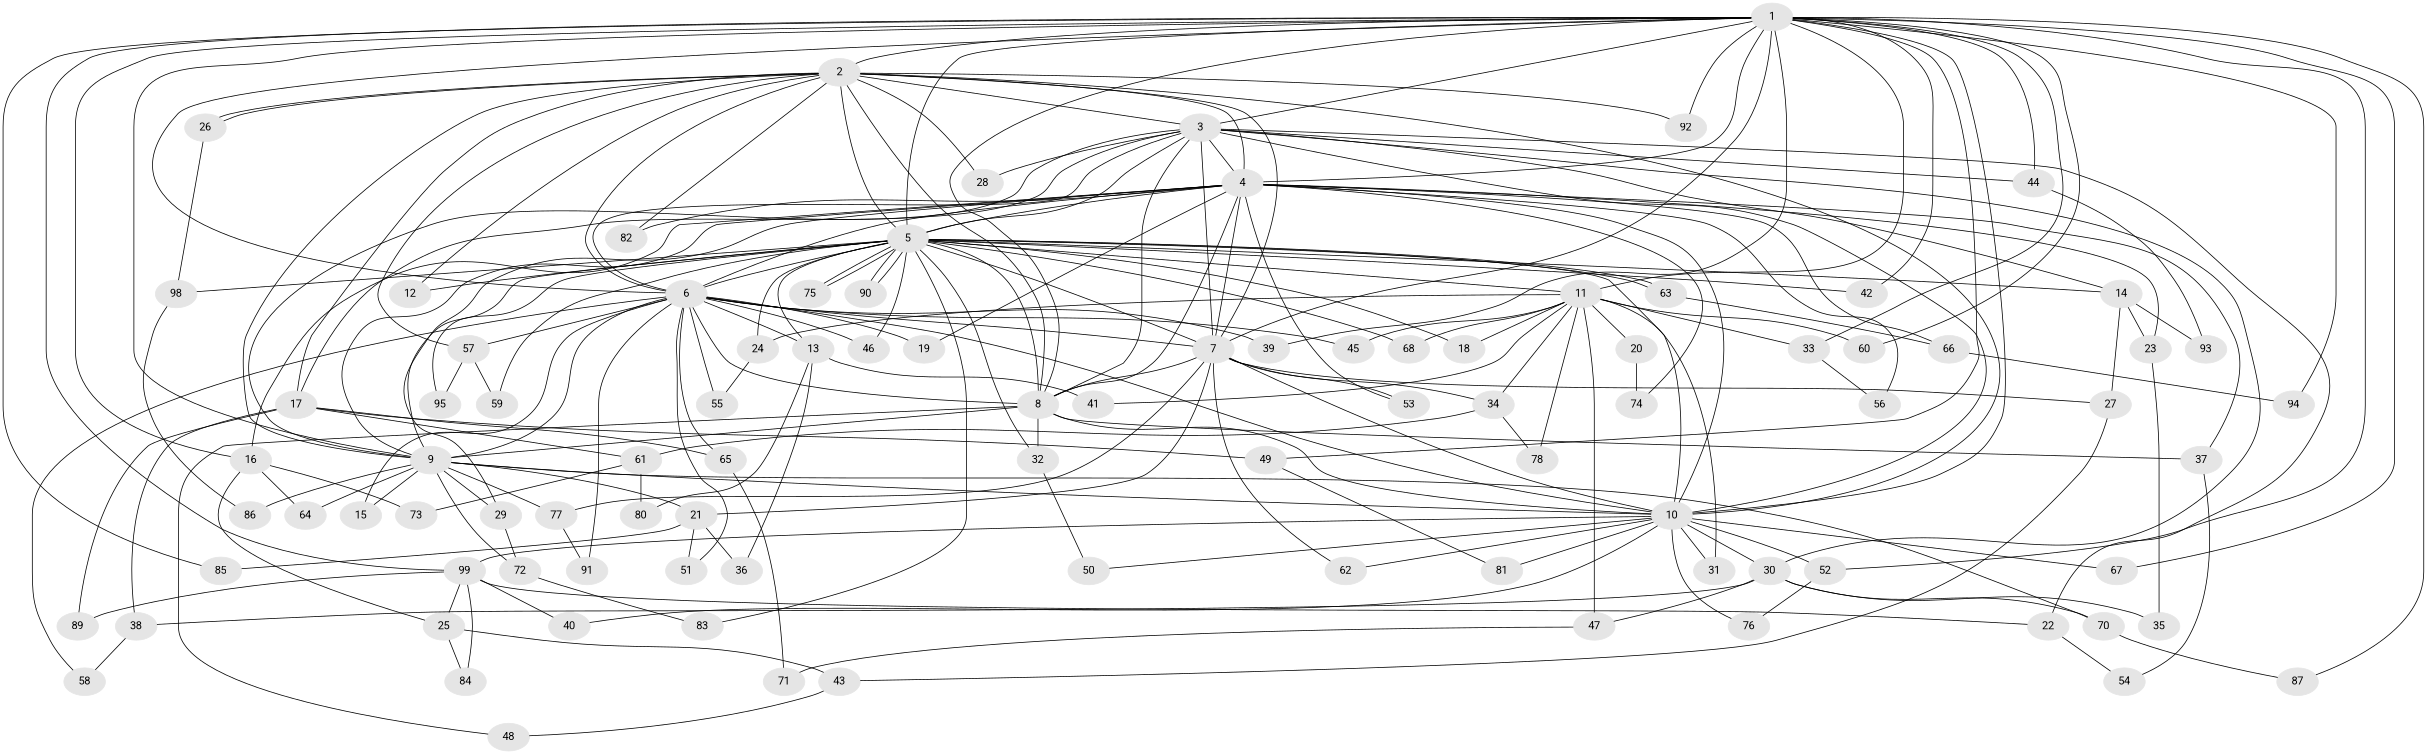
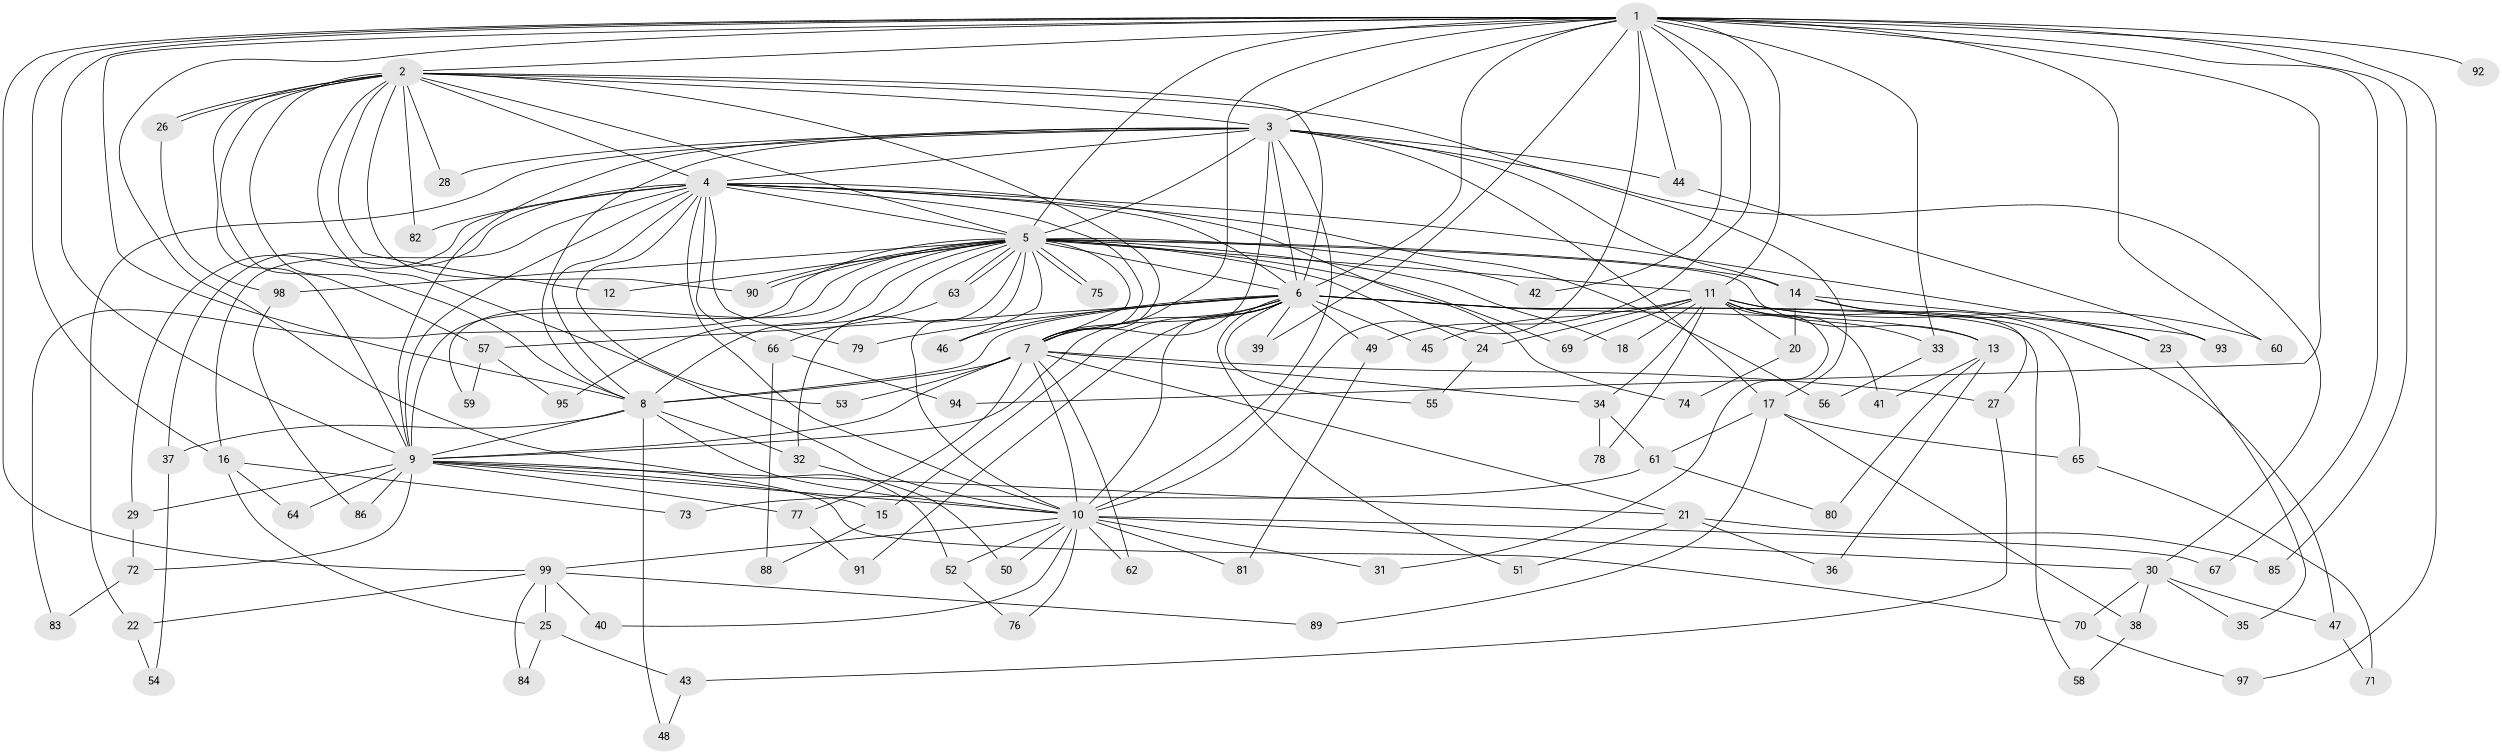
edge "2" -- "92": now "2" -- "90"
edge "1" -- "4": removed
edge "14" -- "20": added
node "19": label "19" -> "79"
node "68": label "68" -> "69"
edge "17" -- "49": now "6" -- "49"
edge "7" -- "9": added
node "88": added
node "87": label "87" -> "97"
